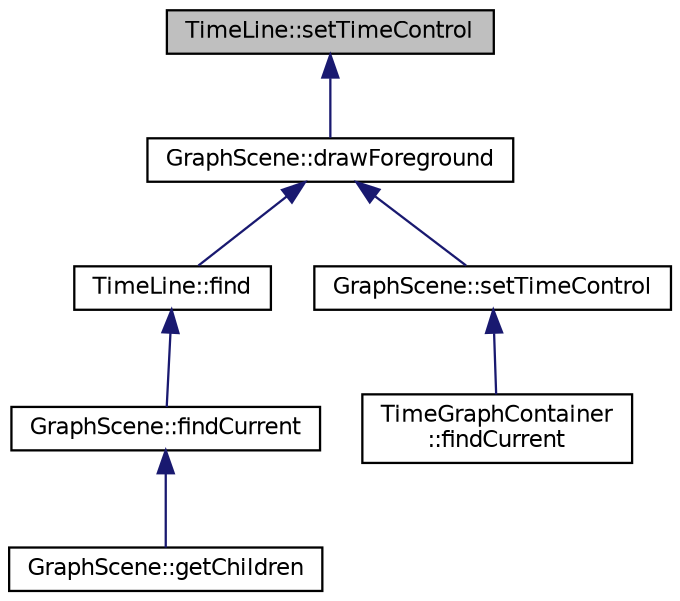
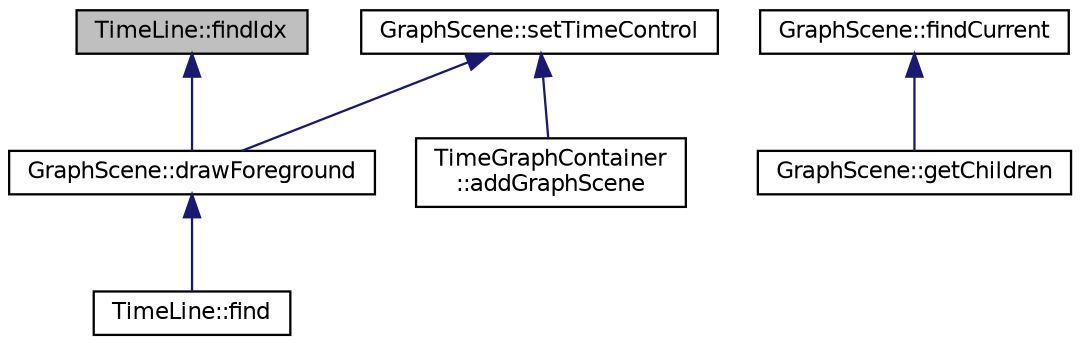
node "TimeLine::setTimeControl": label "TimeLine::setTimeControl" -> "TimeLine::findIdx"
edge "GraphScene::setTimeControl" -> "GraphScene::drawForeground": reversed
edge "GraphScene::findCurrent" -> "TimeLine::find": removed
node "TimeGraphContainer ::findCurrent": label "TimeGraphContainer ::findCurrent" -> "TimeGraphContainer ::addGraphScene"
